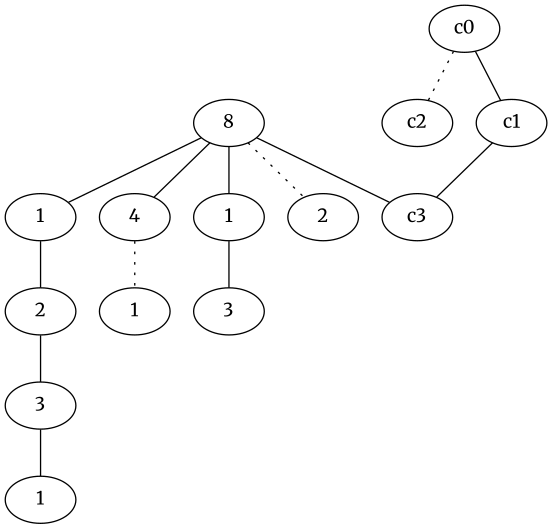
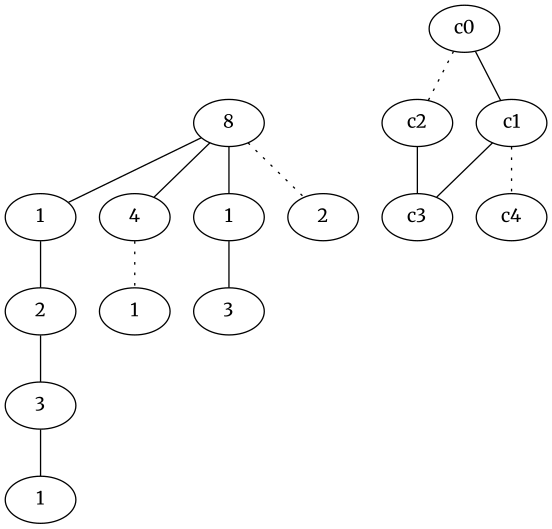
edge "8" -- "c3": now "c2" -- "c3"
node "c4": added
